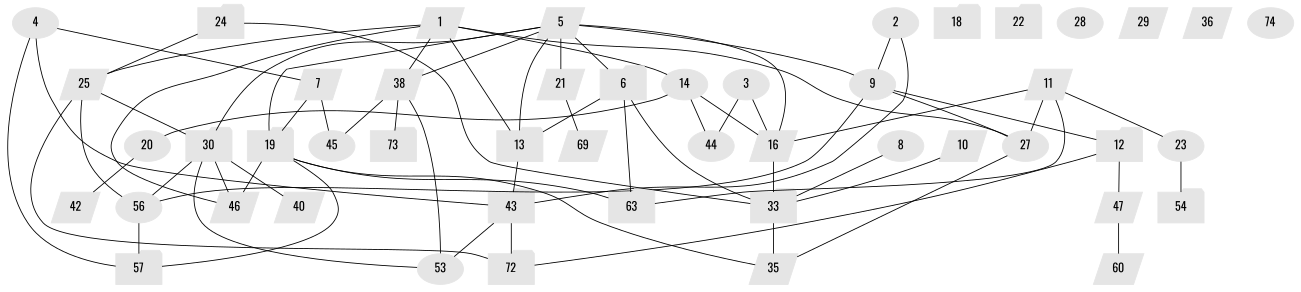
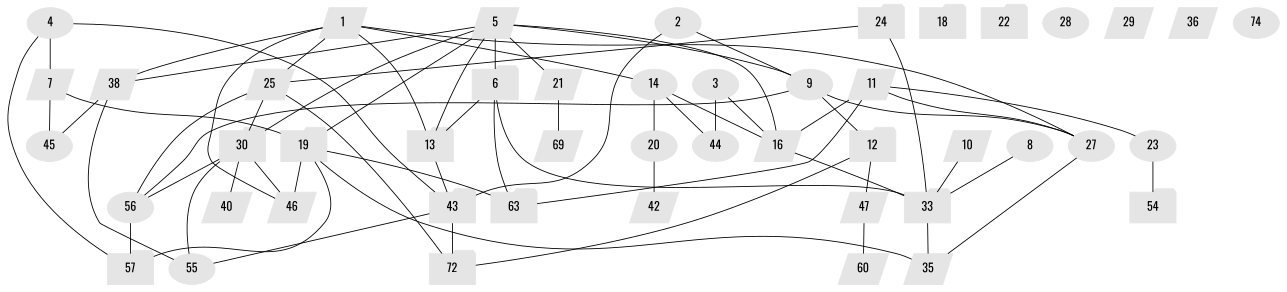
node "73": removed
node "53": label "53" -> "55"
